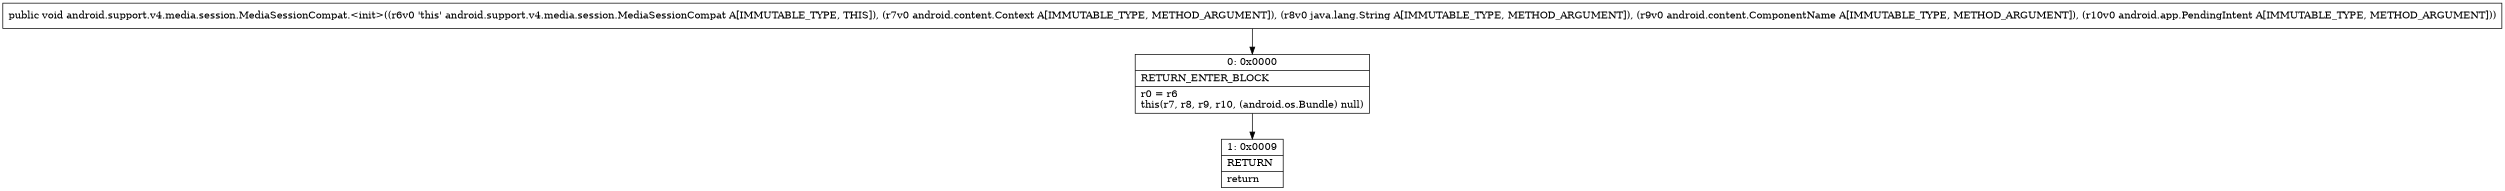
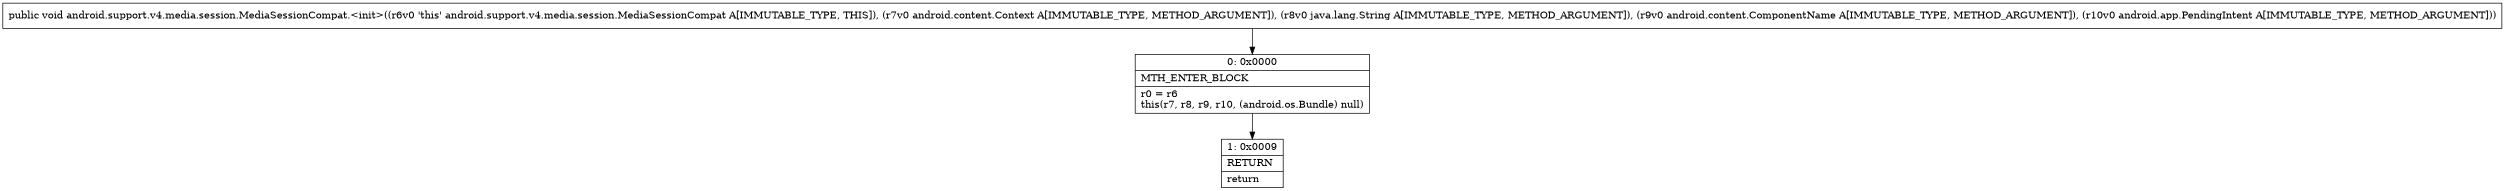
node "0: 0x0000": text "RETURN_ENTER_BLOCK" -> "MTH_ENTER_BLOCK"
